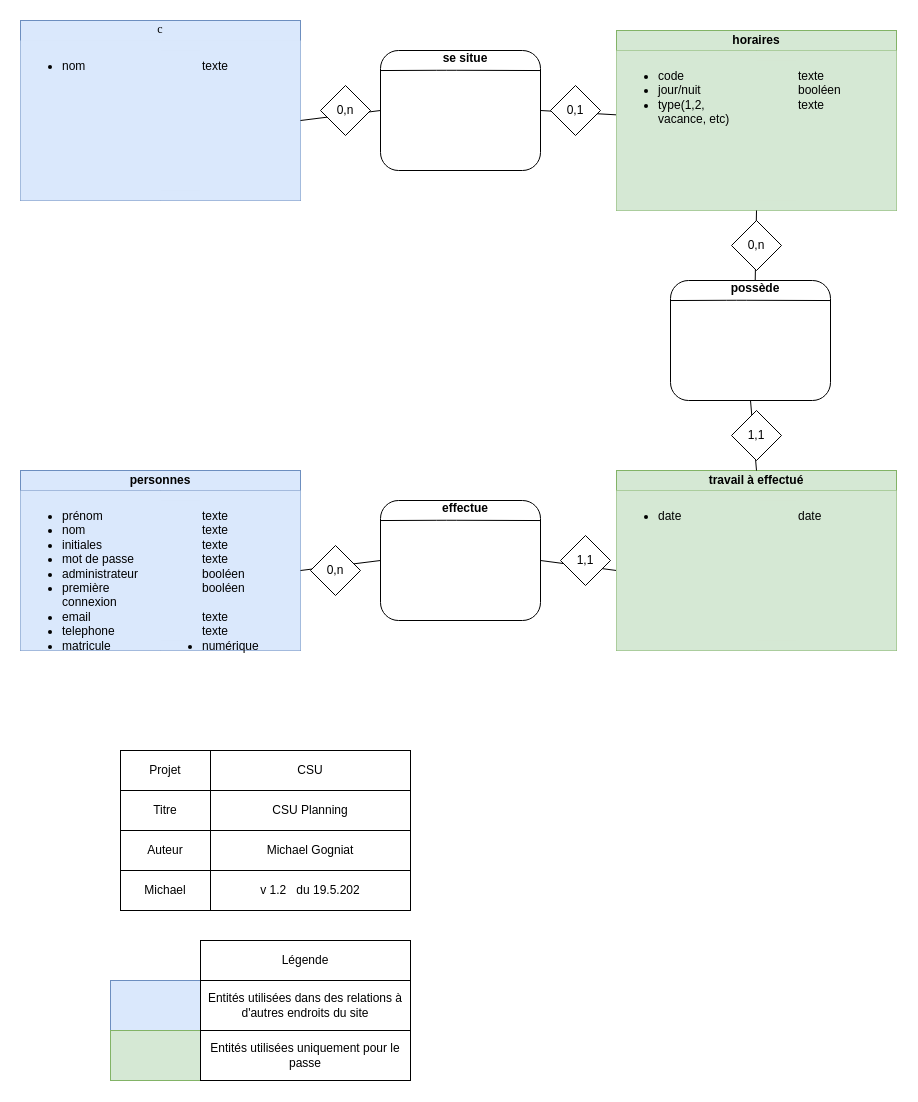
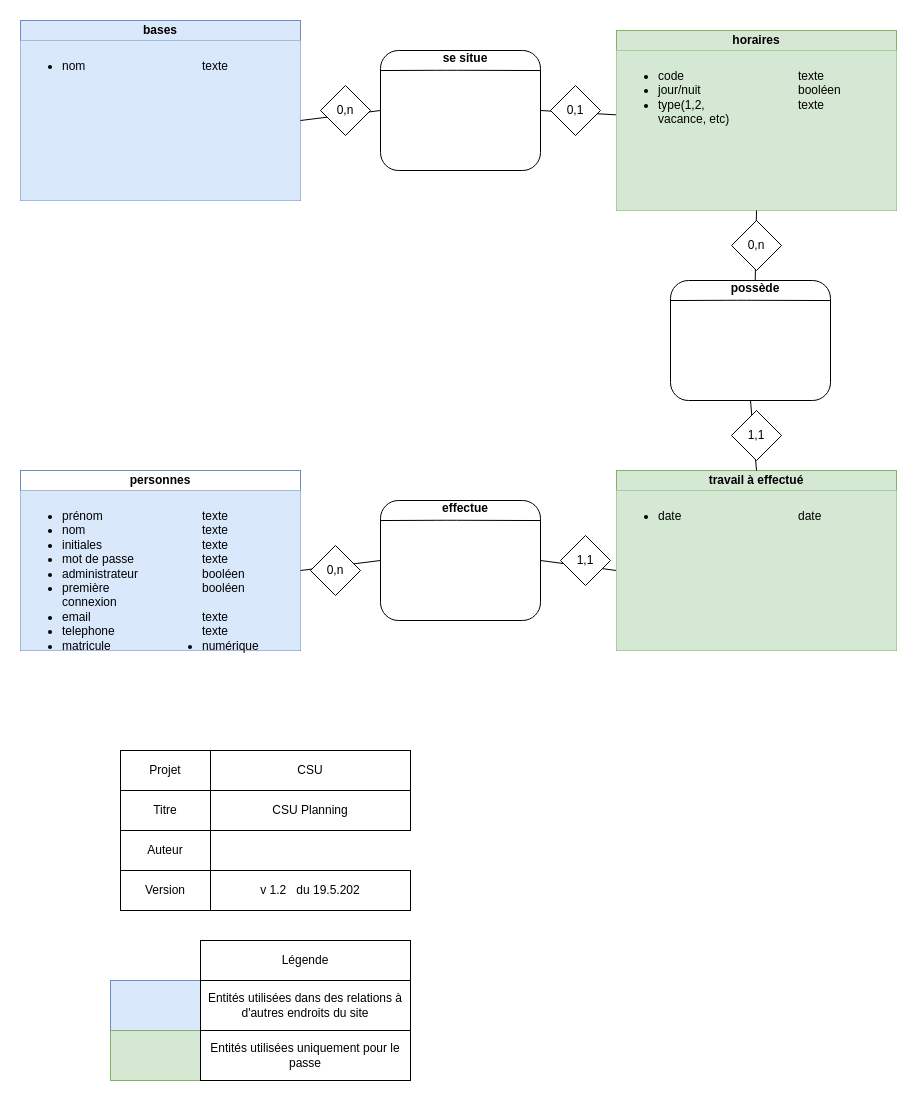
node "bases": added
node "personnes": fillcolor #dae8fc -> #ffffff
node "Michael Gogniat": removed
node "Michael": label "Michael" -> "Version"
